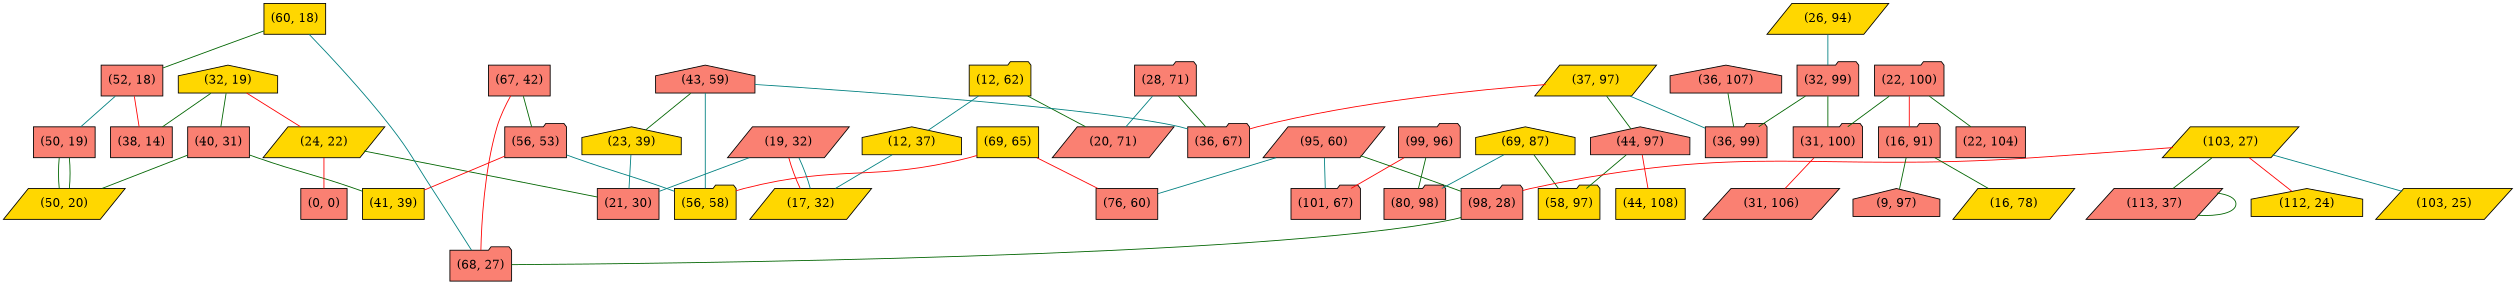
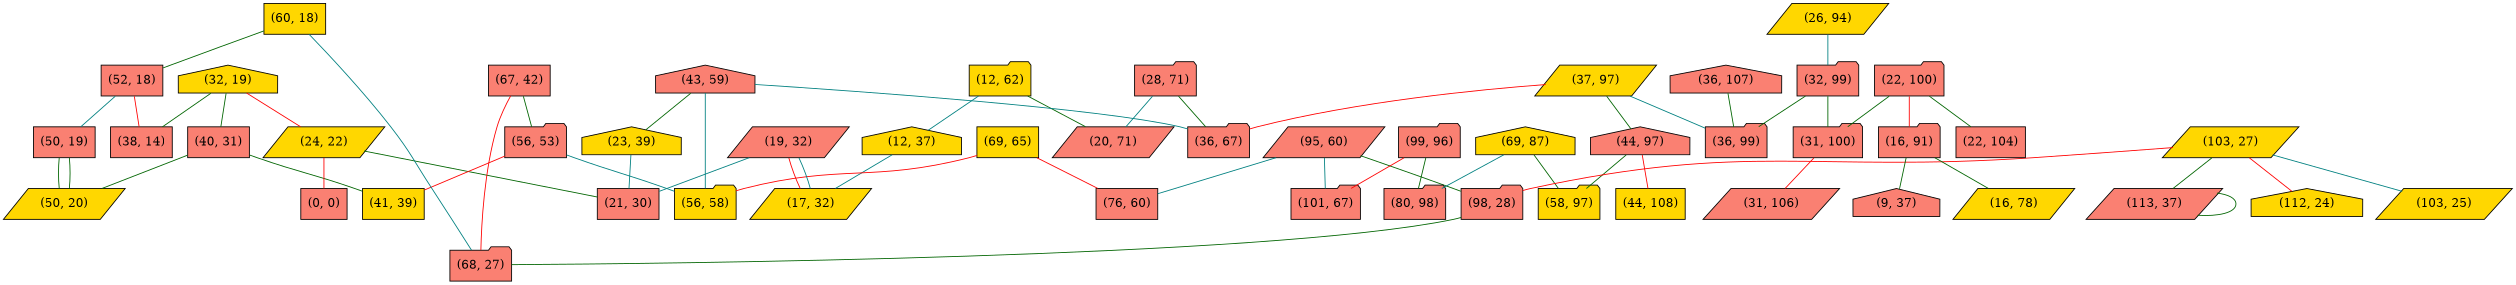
node "(9, 97)": label "(9, 97)" -> "(9, 37)"
